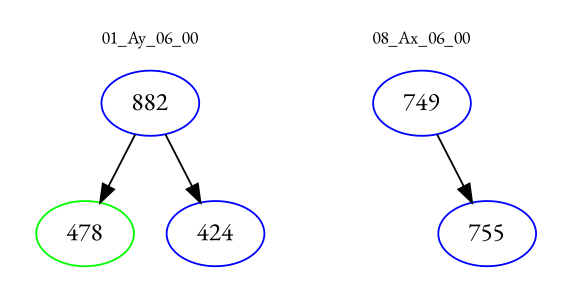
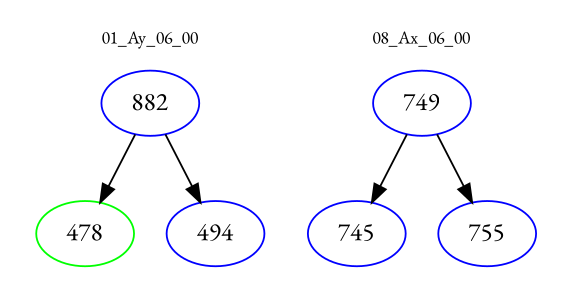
node "424": label "424" -> "494"
node "745": added
